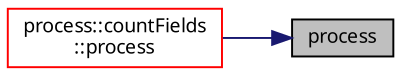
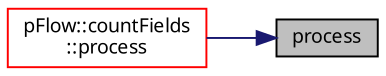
node "process::countFields ::process": label "process::countFields ::process" -> "pFlow::countFields ::process"
